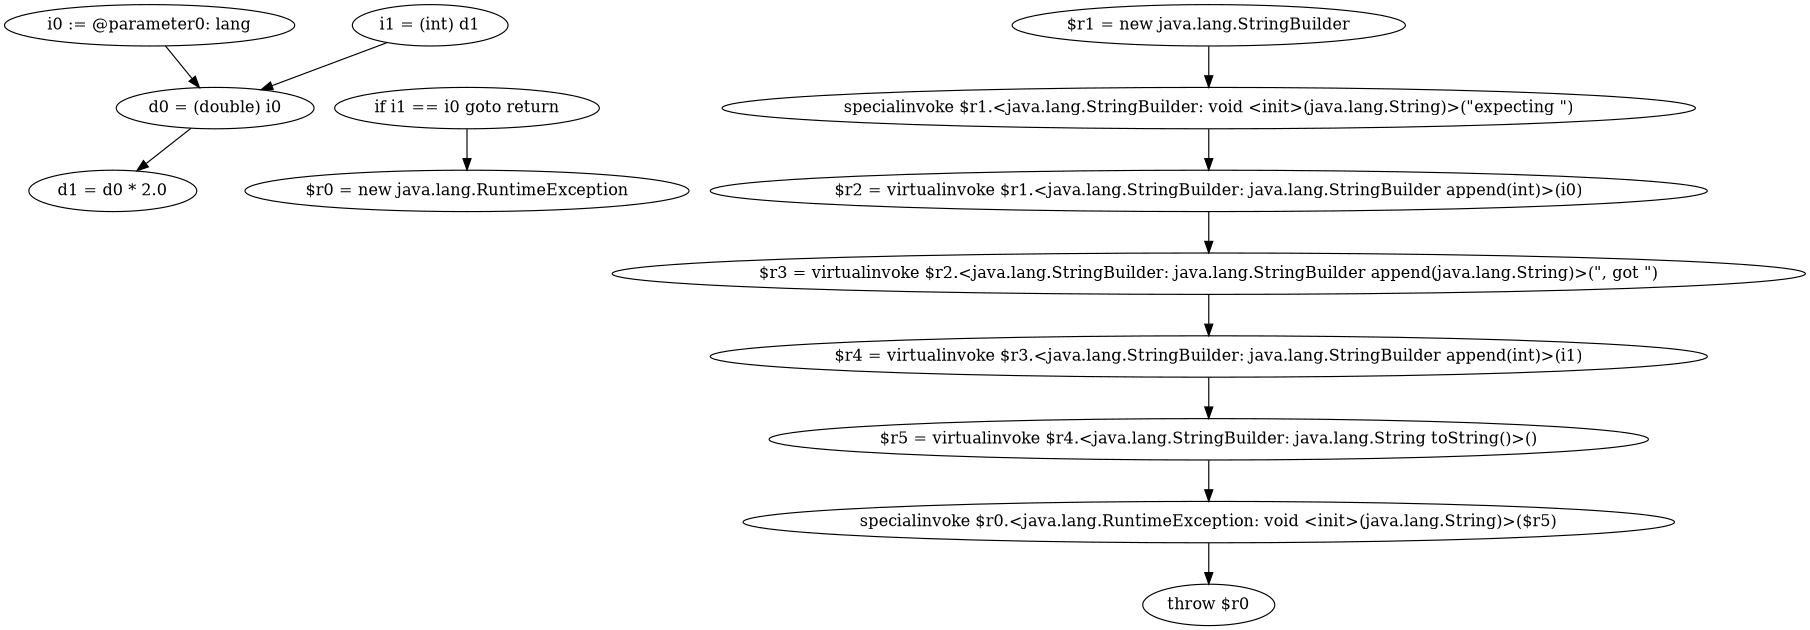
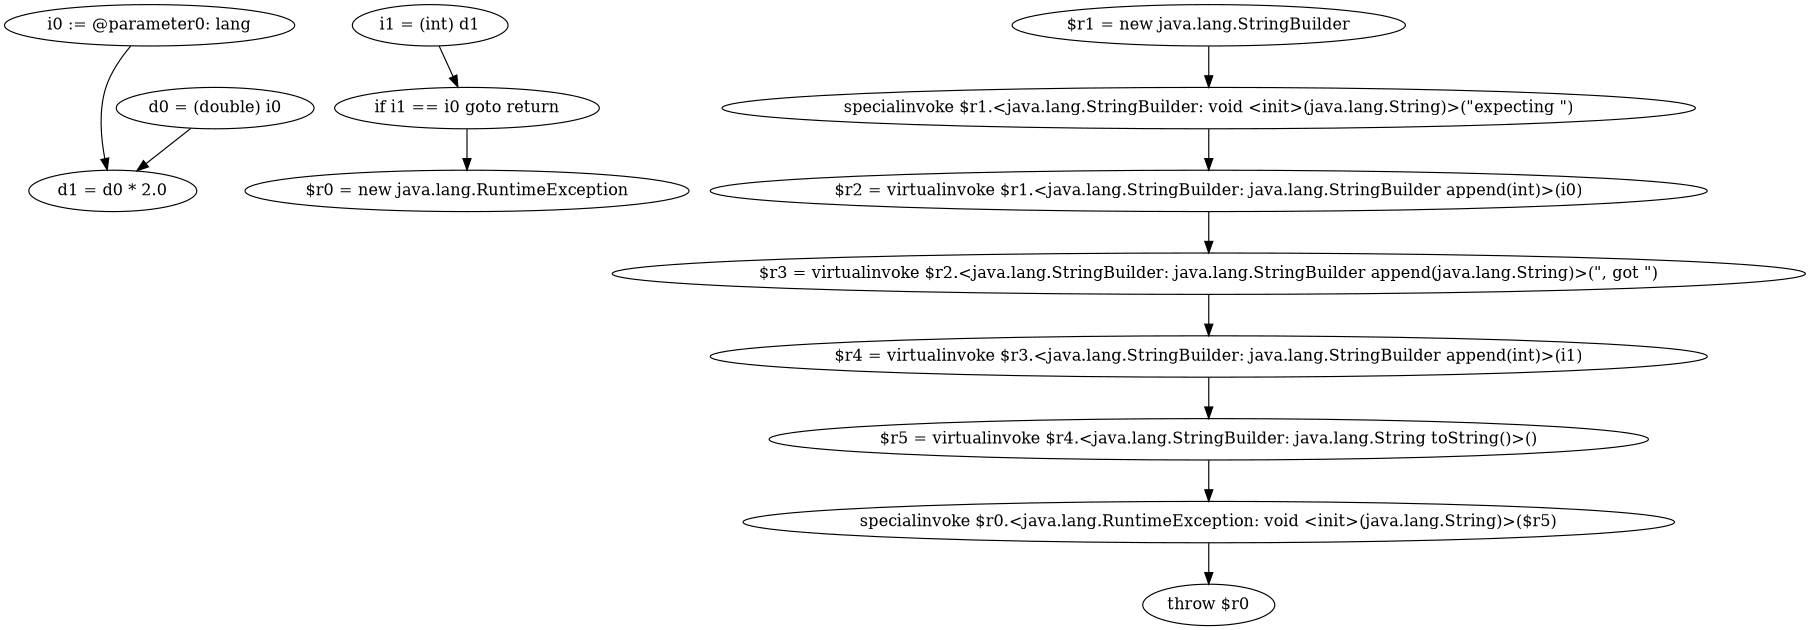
edge "i0 := @parameter0: lang" -> "d0 = (double) i0": now "i0 := @parameter0: lang" -> "d1 = d0 * 2.0"
edge "i1 = (int) d1" -> "d0 = (double) i0": now "i1 = (int) d1" -> "if i1 == i0 goto return"
